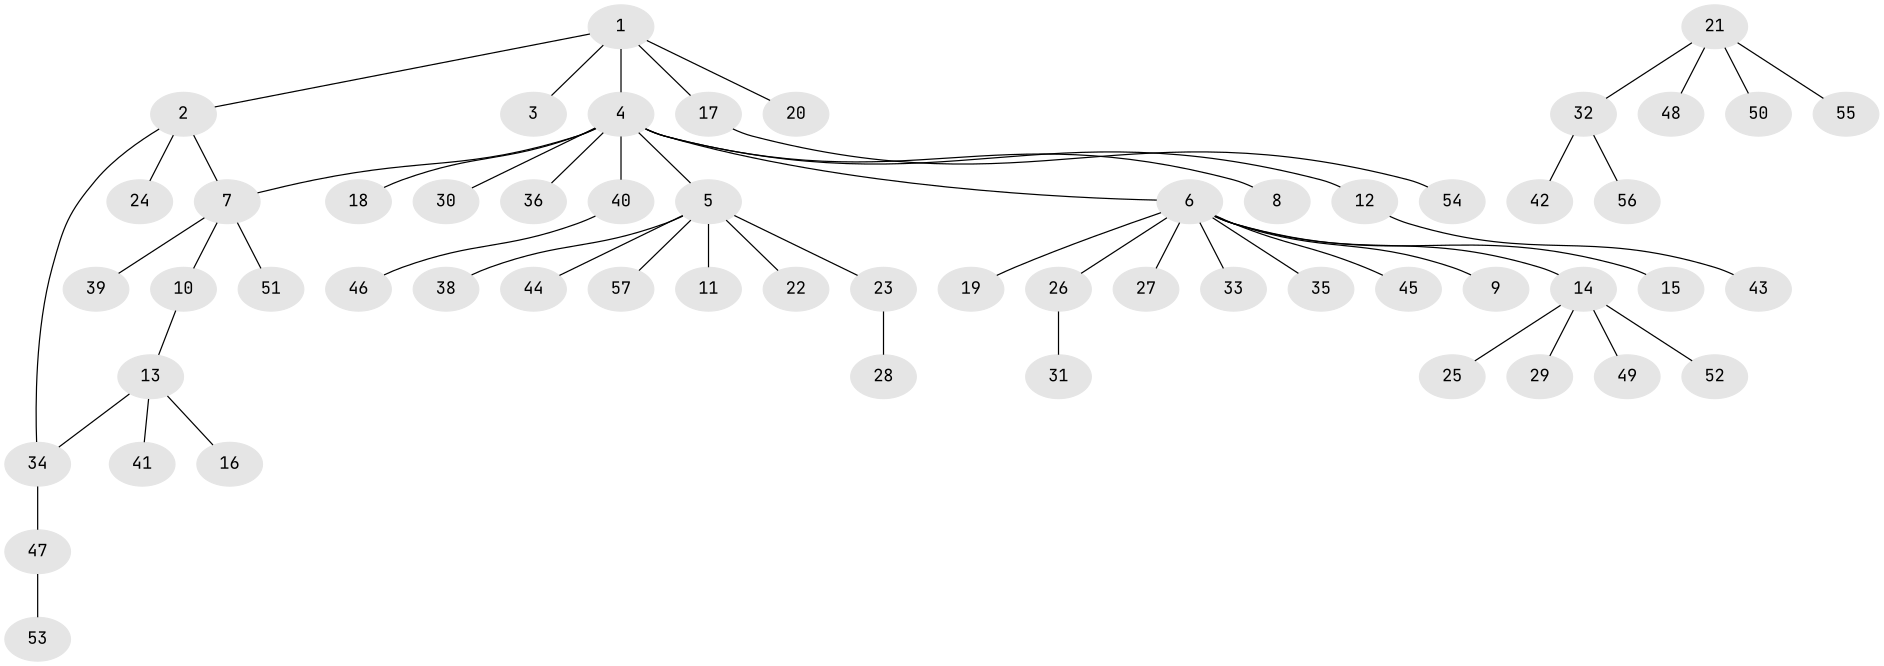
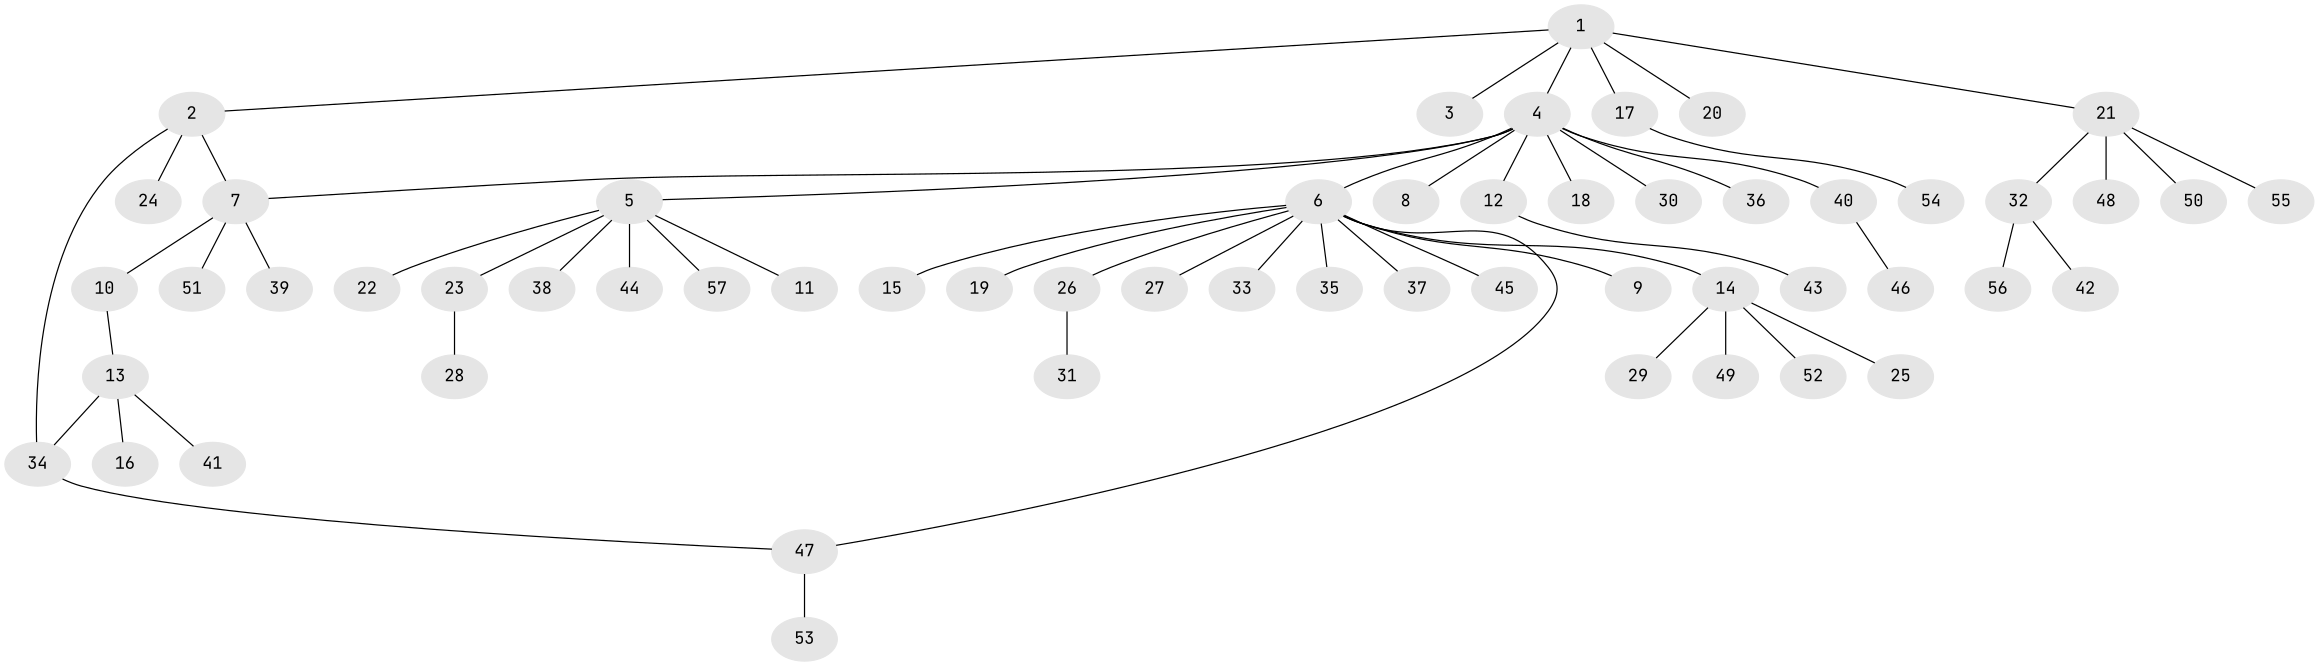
edge "1" -- "21": added
node "37": added
edge "6" -- "47": added
